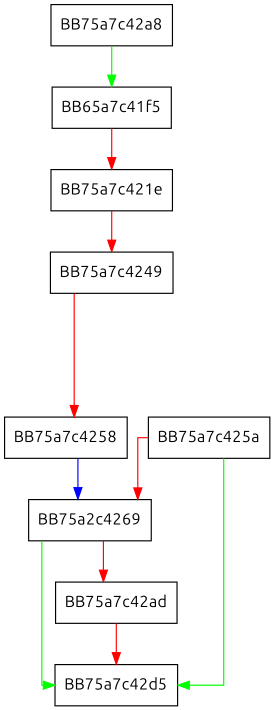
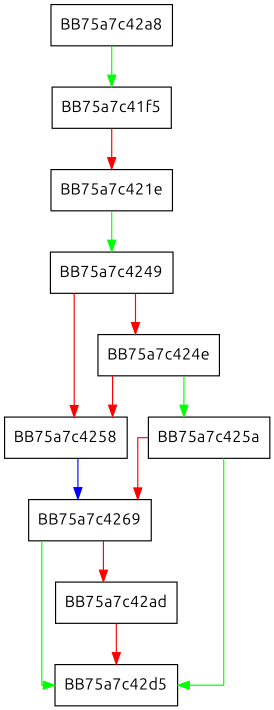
node "BB65a7c41f5": label "BB65a7c41f5" -> "BB75a7c41f5"
edge "BB75a7c421e" -> "BB75a7c4249": color red -> green
node "BB75a7c424e": added
node "BB75a2c4269": label "BB75a2c4269" -> "BB75a7c4269"
